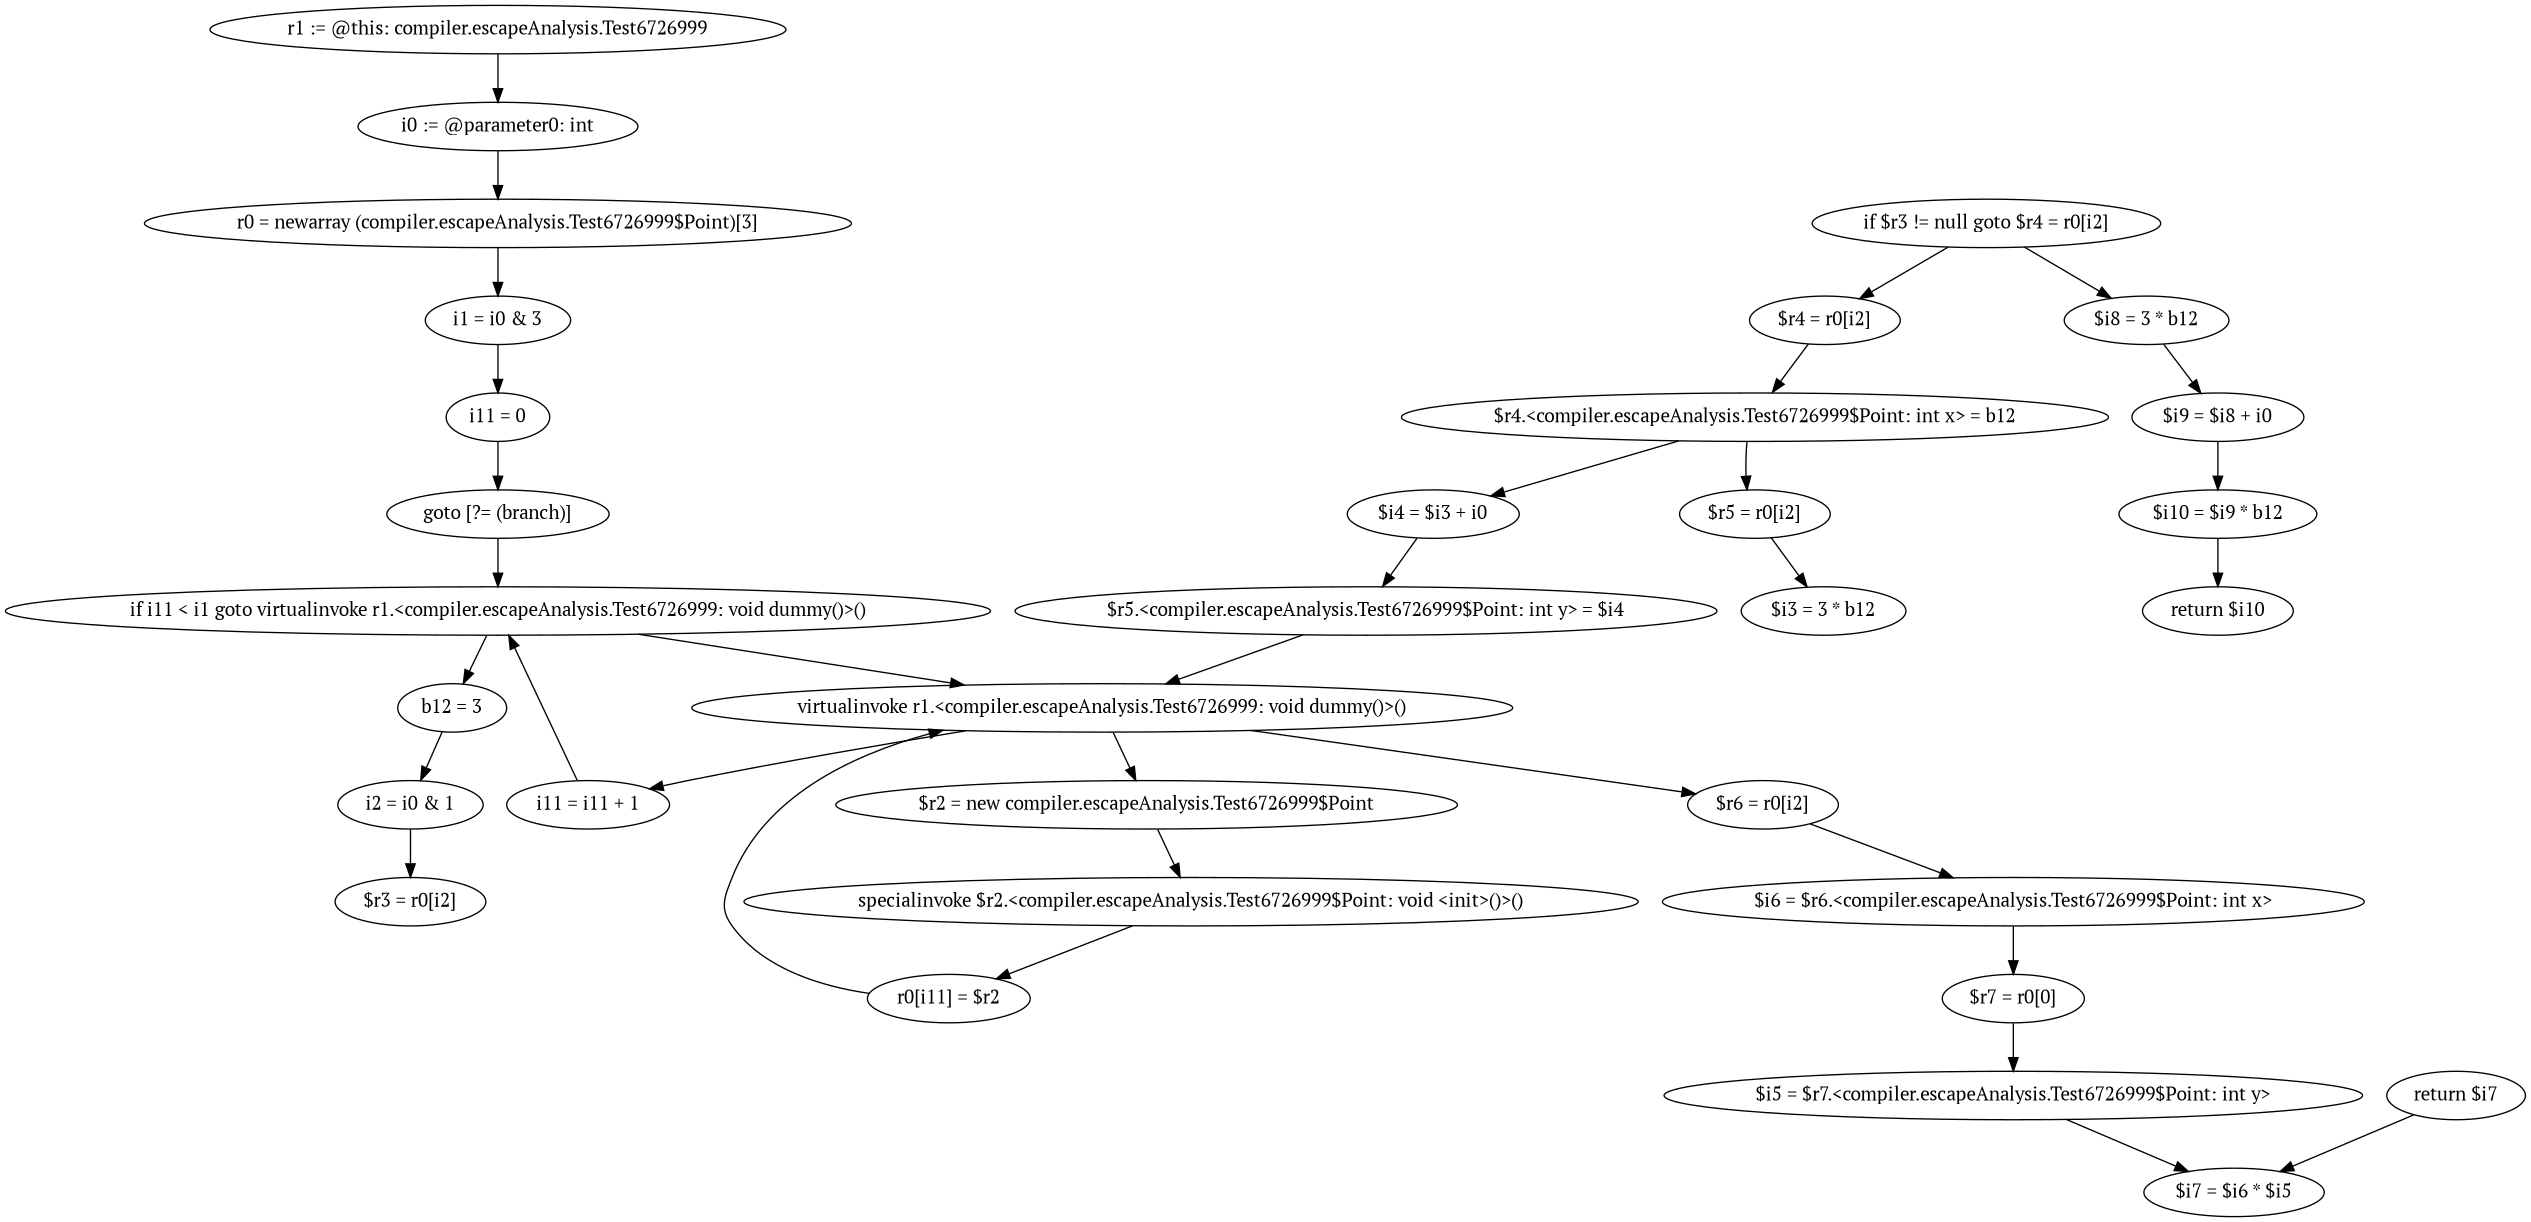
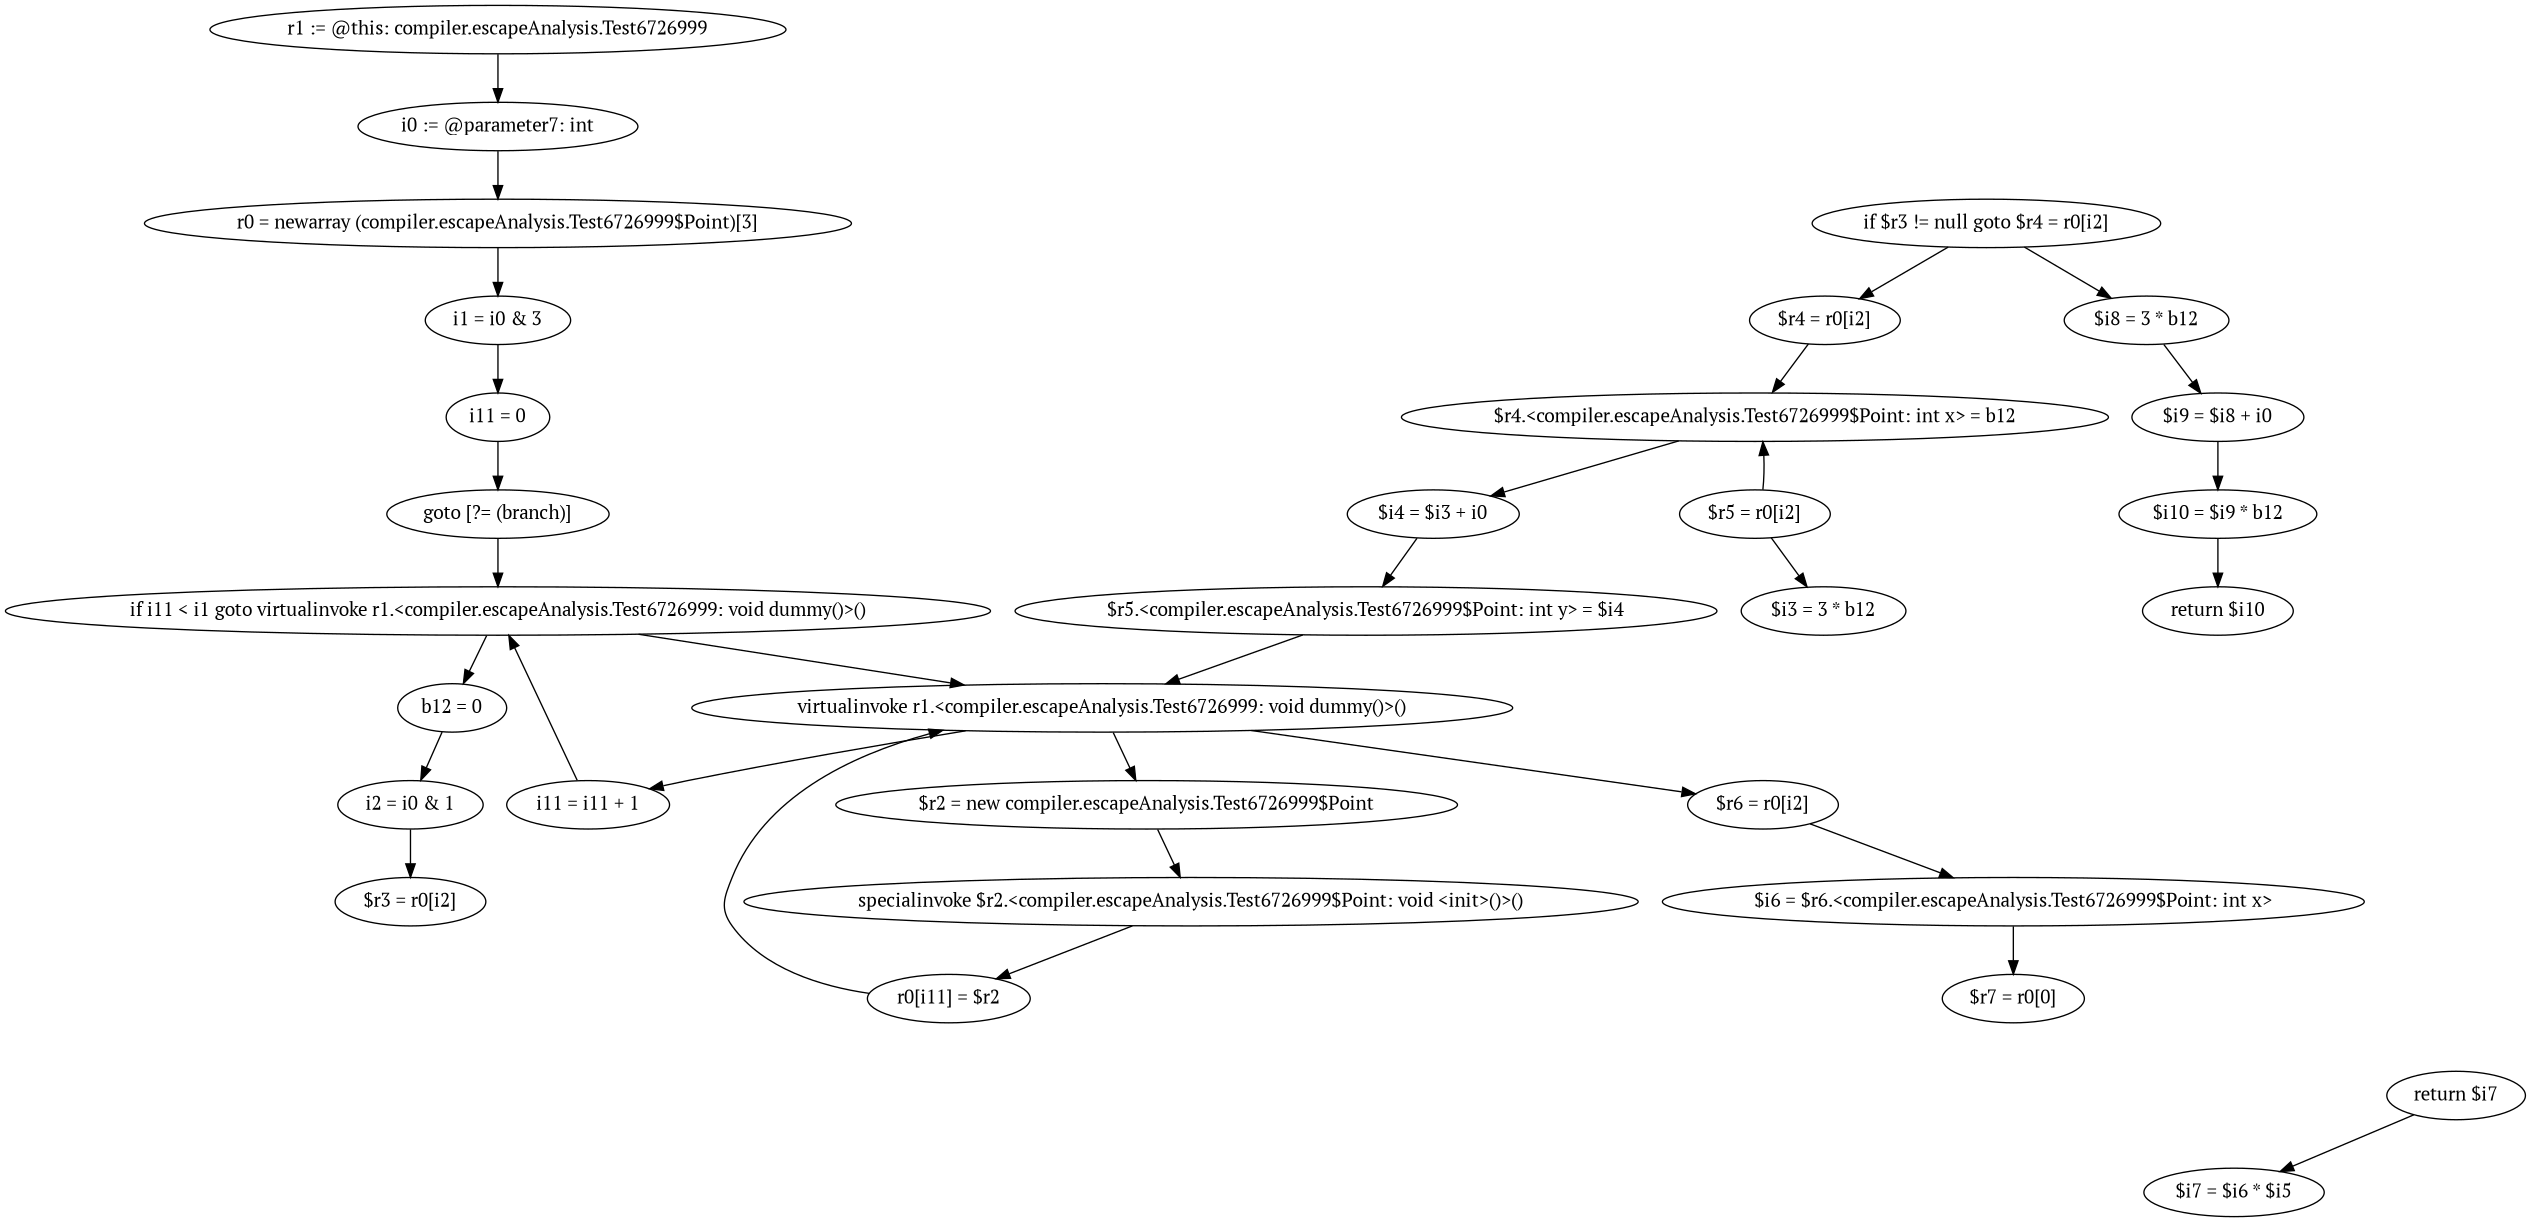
node "i0 := @parameter0: int": label "i0 := @parameter0: int" -> "i0 := @parameter7: int"
edge "$r4.<compiler.escapeAnalysis.Test6726999$Point: int x> = b12" -> "$r5 = r0[i2]": reversed
node "b12 = 3": label "b12 = 3" -> "b12 = 0"
node "$i5 = $r7.<compiler.escapeAnalysis.Test6726999$Point: int y>": removed
